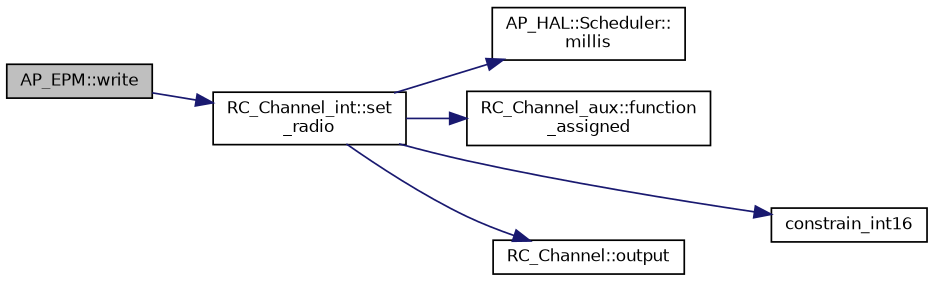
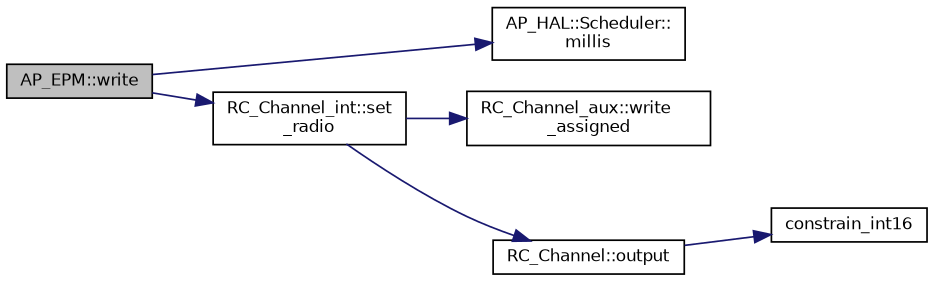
edge "RC_Channel_int::set _radio" -> "AP_HAL::Scheduler:: millis": now "AP_EPM::write" -> "AP_HAL::Scheduler:: millis"
node "RC_Channel_aux::function _assigned": label "RC_Channel_aux::function _assigned" -> "RC_Channel_aux::write _assigned"
edge "RC_Channel_int::set _radio" -> "constrain_int16": now "RC_Channel::output" -> "constrain_int16"
